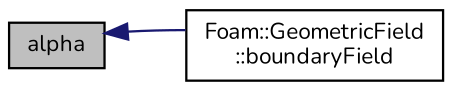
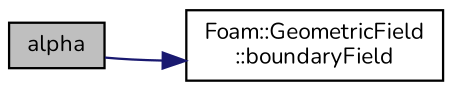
edge "Foam::GeometricField ::boundaryField" -> "alpha": reversed
